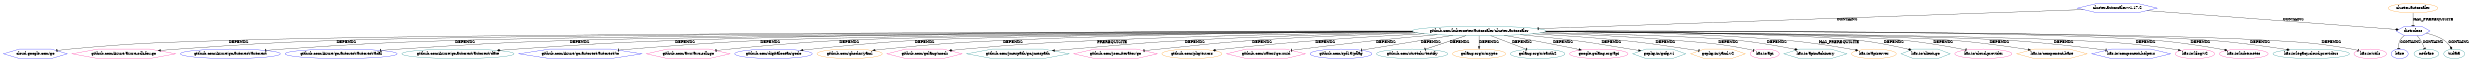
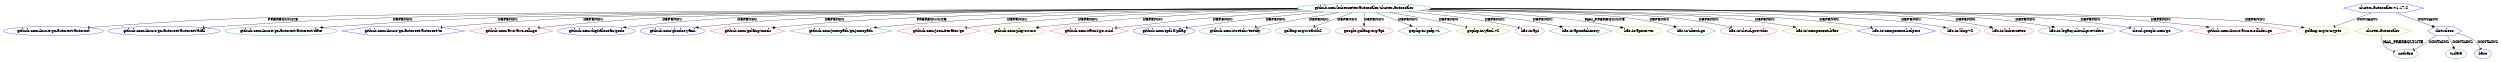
node "cluster-autoscaler": shape ellipse -> hexagon
edge "cluster-autoscaler:v1.17.2" -> "github.com/kubernetes/autoscaler/cluster-autoscaler": now "cluster-autoscaler:v1.17.2" -> "golang.org/x/crypto"
edge "cluster-autoscaler" -> "distroless": now "cluster-autoscaler" -> "netbase"
edge "github.com/kubernetes/autoscaler/cluster-autoscaler" -> "github.com/Azure/go-autorest/autorest": label "DEPENDS" -> "PREREQUISITE"
node "github.com/ghodss/yaml": color darkorange -> blue
node "k8s.io/utils": removed
